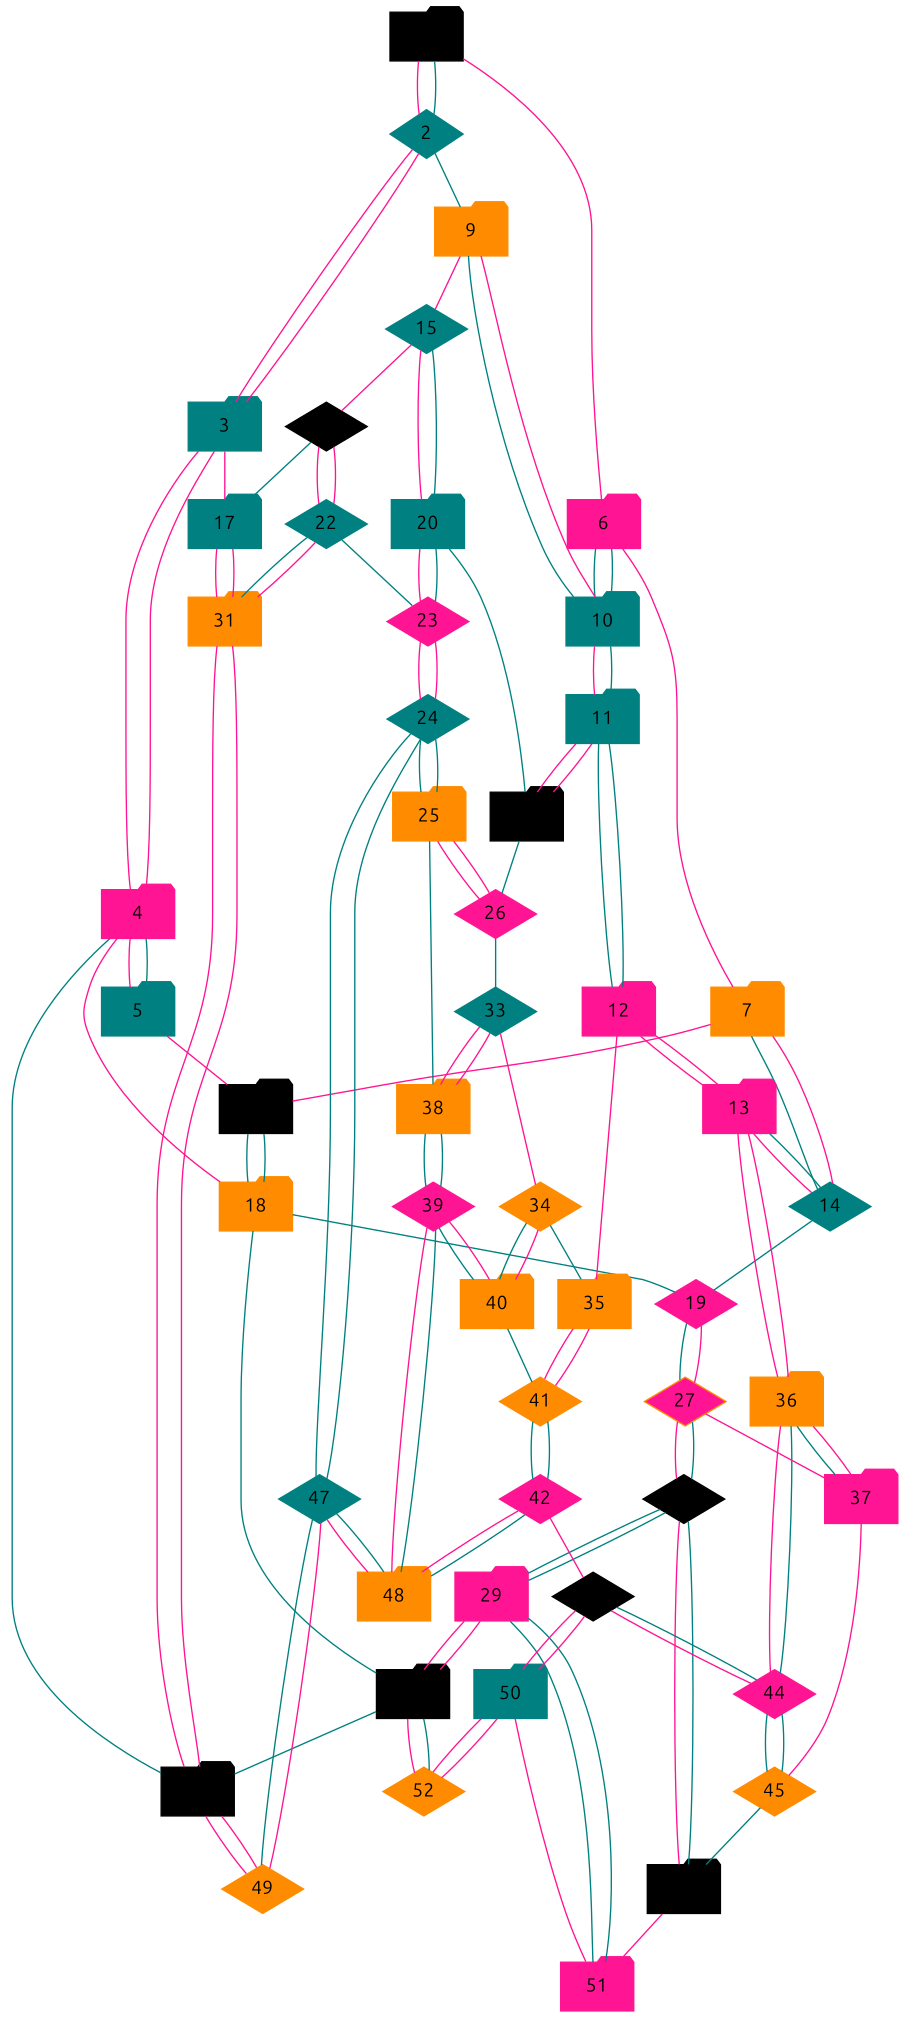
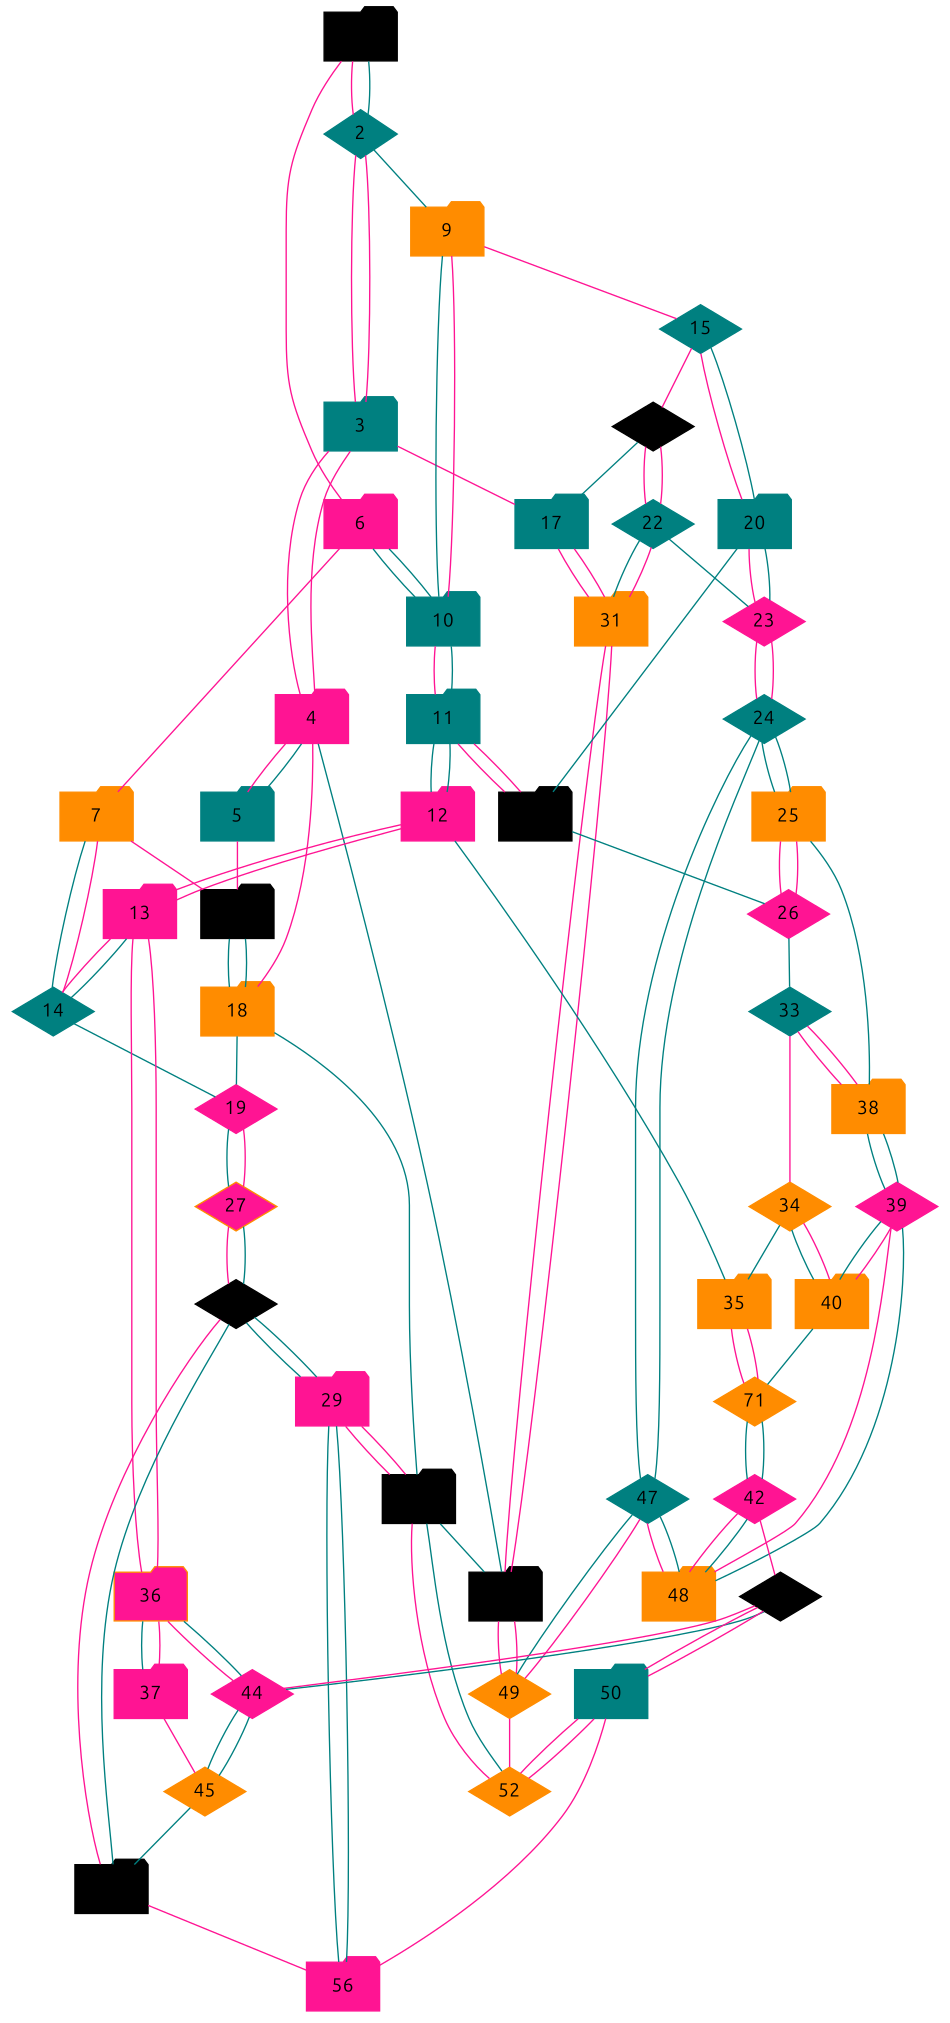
edge "12" -- "35": color deeppink -> teal
node "41": label "41" -> "71"
node "36": fillcolor darkorange -> deeppink
edge "27" -- "37": removed
edge "49" -- "52": added
node "51": label "51" -> "56"
